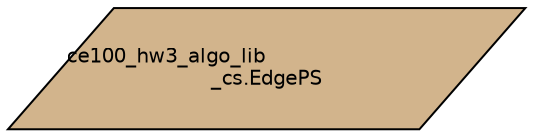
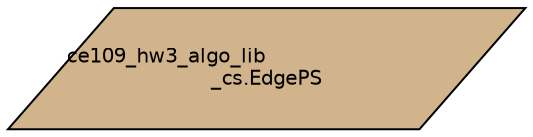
node "ce100_hw3_algo_lib _cs.EdgePS": label "ce100_hw3_algo_lib _cs.EdgePS" -> "ce109_hw3_algo_lib _cs.EdgePS"
